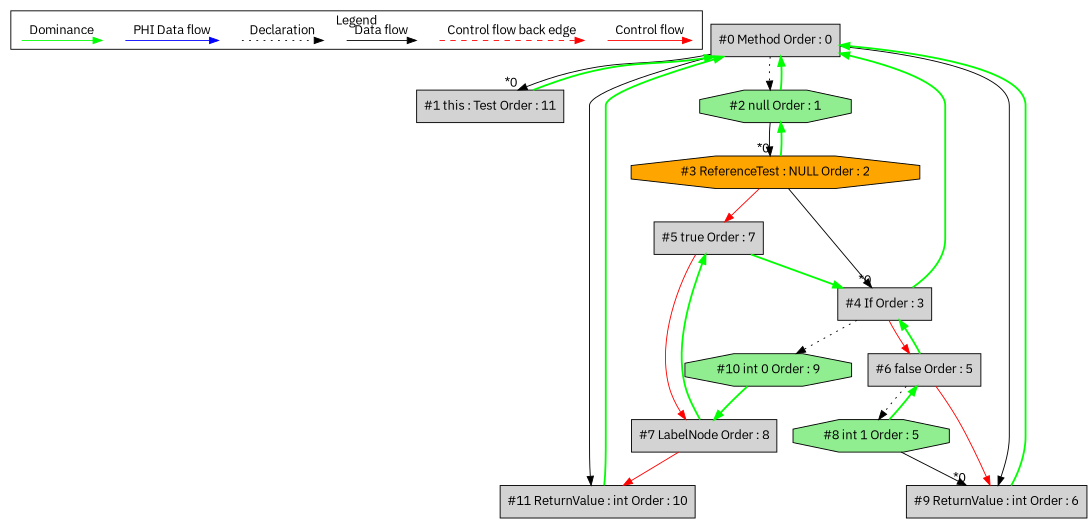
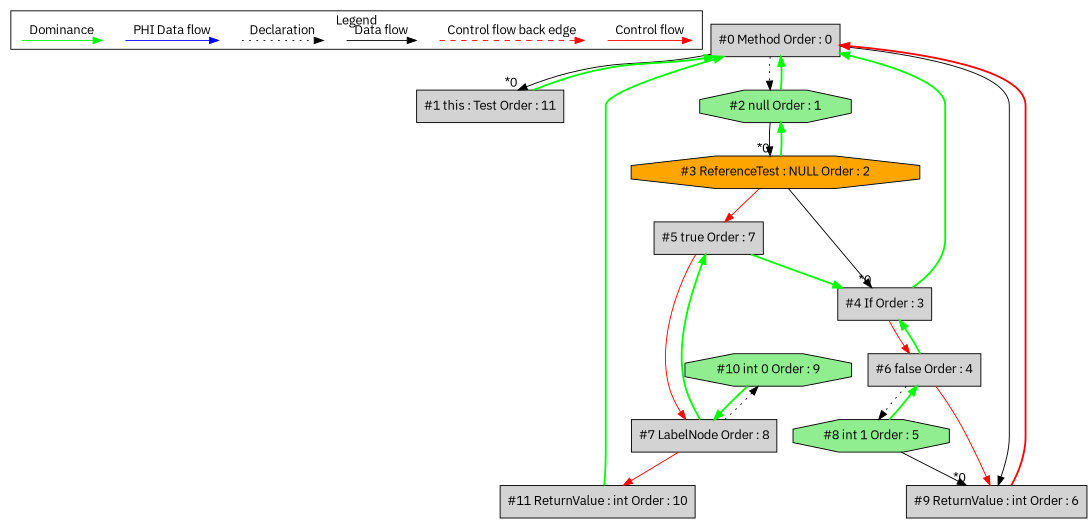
edge "#9 ReturnValue : int Order : 6" -> "#0 Method Order : 0": color green -> red
edge "#0 Method Order : 0" -> "#11 ReturnValue : int Order : 10": removed
edge "#4 If Order : 3" -> "#10 int 0 Order : 9": now "#7 LabelNode Order : 8" -> "#10 int 0 Order : 9"
node "#6 false Order : 5": label "#6 false Order : 5" -> "#6 false Order : 4"
